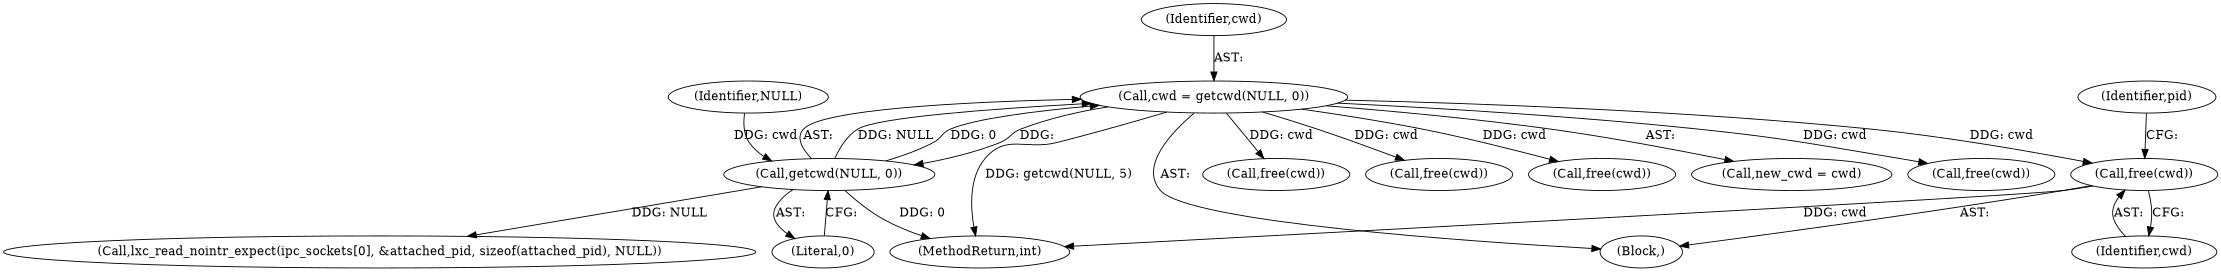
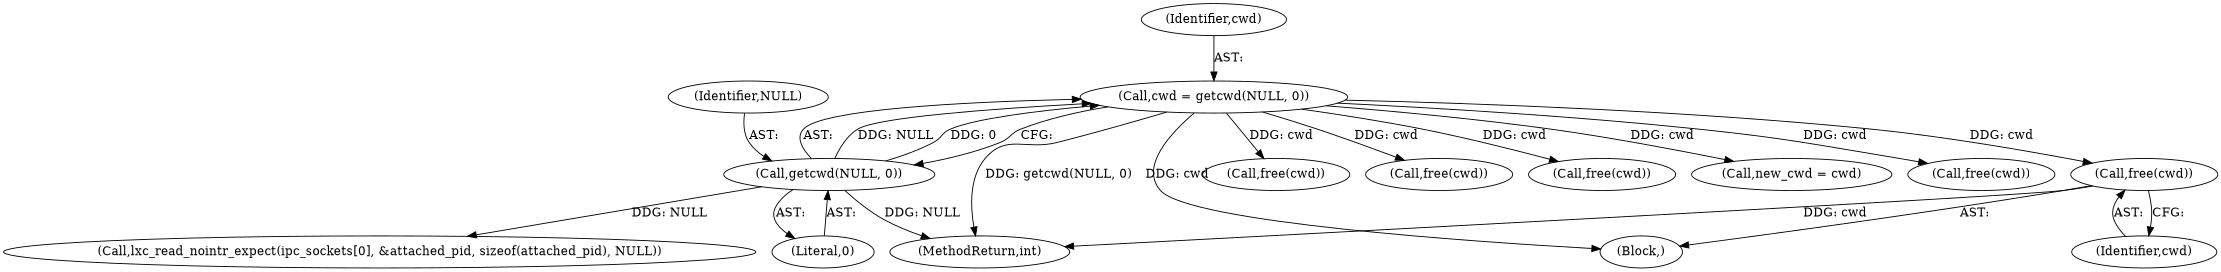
node "(Identifier,pid)": removed
edge "(Identifier,NULL)" -> "(Call,getcwd(NULL, 0))": label "DDG: cwd" -> "AST: "
edge "(Call,cwd = getcwd(NULL, 0))" -> "(Call,getcwd(NULL, 0))": label "DDG: " -> "CFG: "
edge "(Call,cwd = getcwd(NULL, 0))" -> "(Call,new_cwd = cwd)": label "AST: " -> "DDG: cwd"
edge "(Call,cwd = getcwd(NULL, 0))" -> "(MethodReturn,int)": label "DDG: getcwd(NULL, 5)" -> "DDG: getcwd(NULL, 0)"
edge "(Call,cwd = getcwd(NULL, 0))" -> "(Block,)": label "AST: " -> "DDG: cwd"
edge "(Literal,0)" -> "(Call,getcwd(NULL, 0))": label "CFG: " -> "AST: "
edge "(Call,getcwd(NULL, 0))" -> "(MethodReturn,int)": label "DDG: 0" -> "DDG: NULL"
